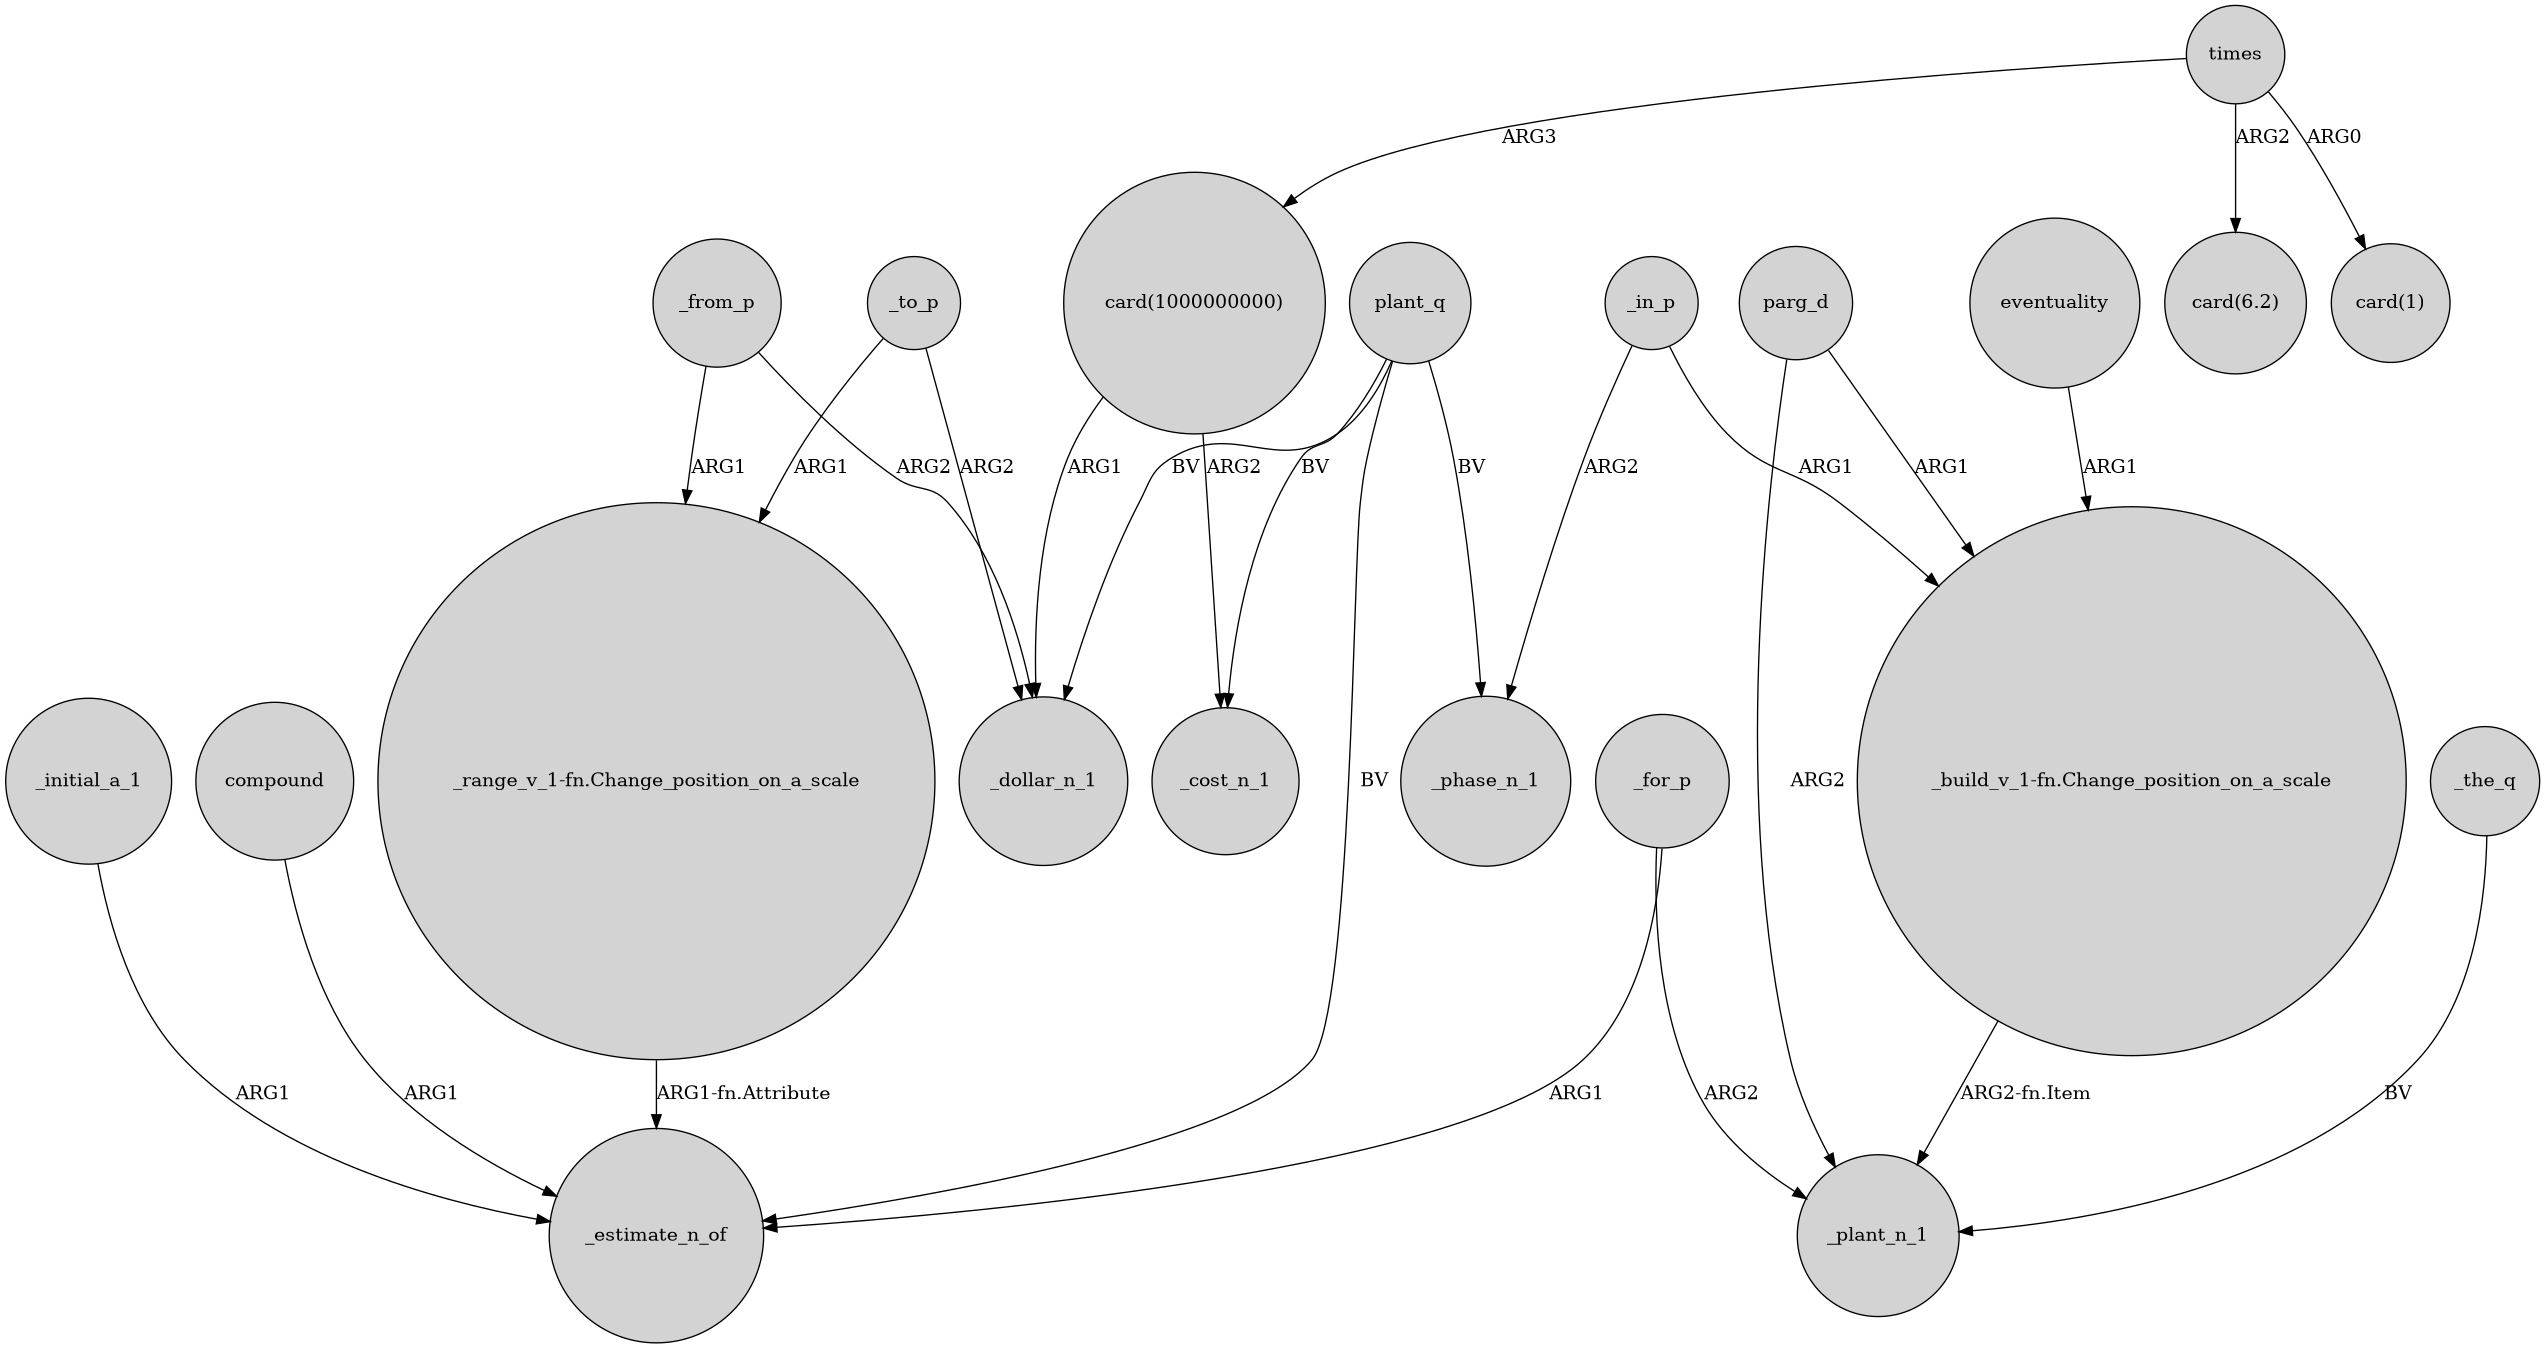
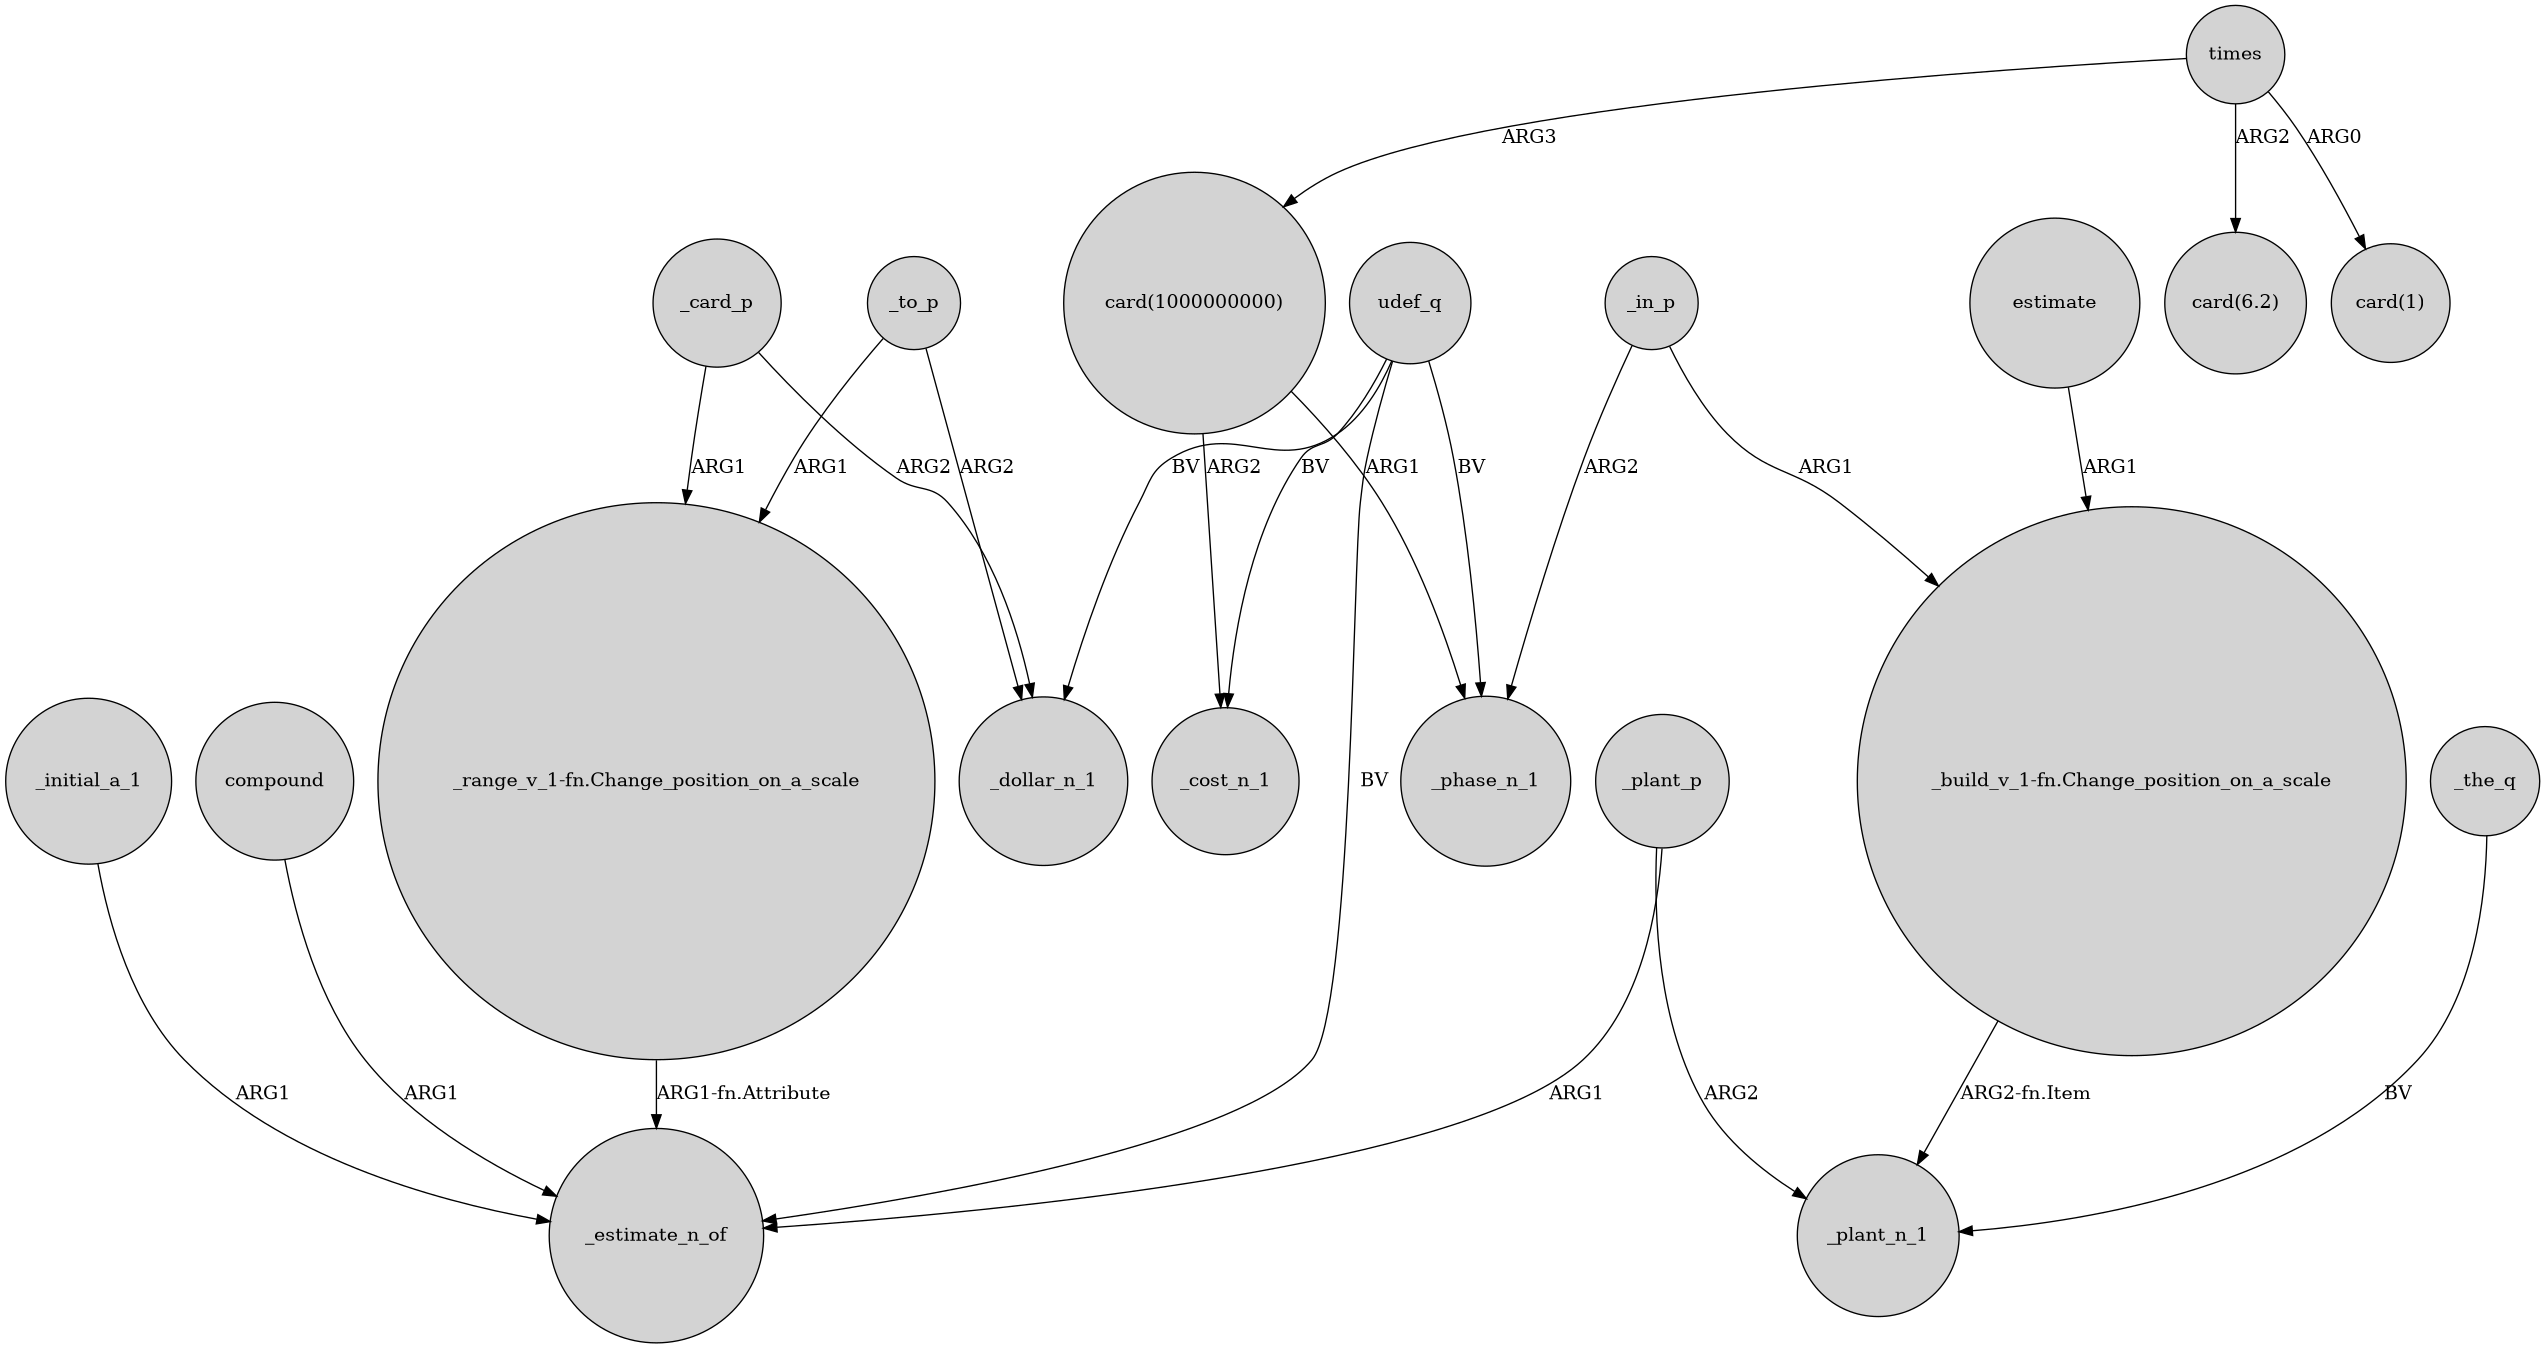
node "_from_p": label "_from_p" -> "_card_p"
node "plant_q": label "plant_q" -> "udef_q"
node "parg_d": removed
node "eventuality": label "eventuality" -> "estimate"
edge "card(1000000000)" -> "_dollar_n_1": now "card(1000000000)" -> "_phase_n_1"
node "_for_p": label "_for_p" -> "_plant_p"
